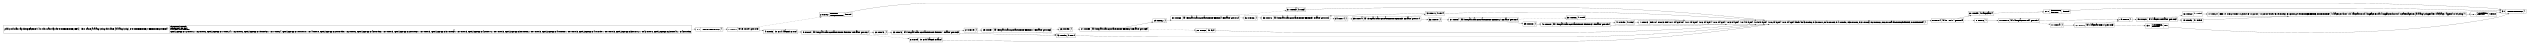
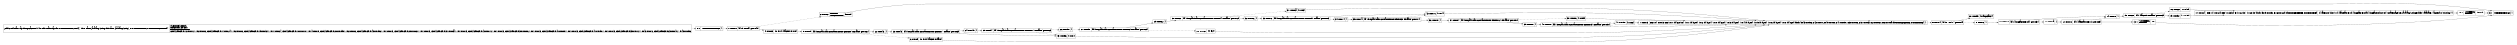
node "21: ?": removed
edge "42: 0x007c" -> "33: 0x0072": reversed
